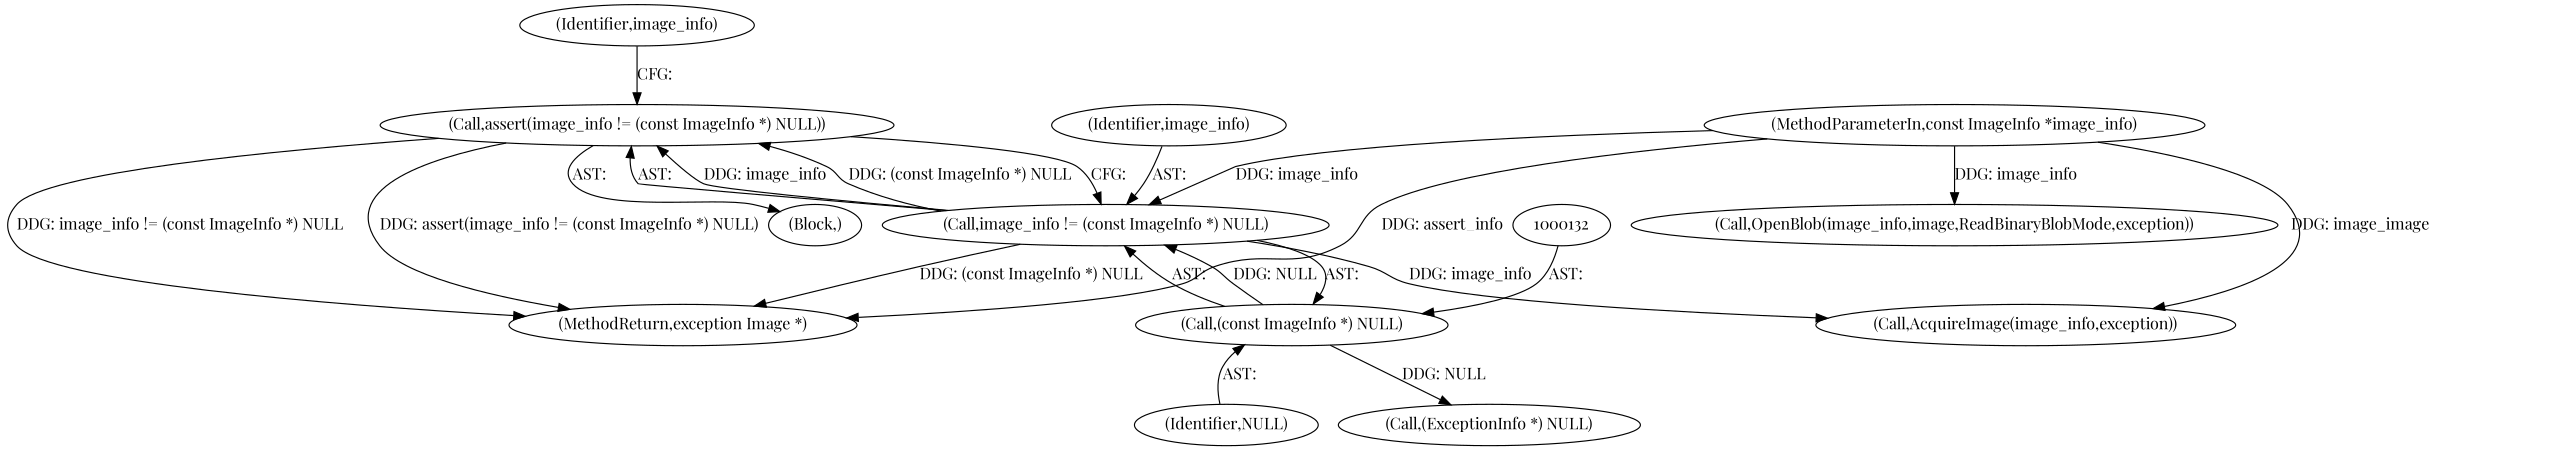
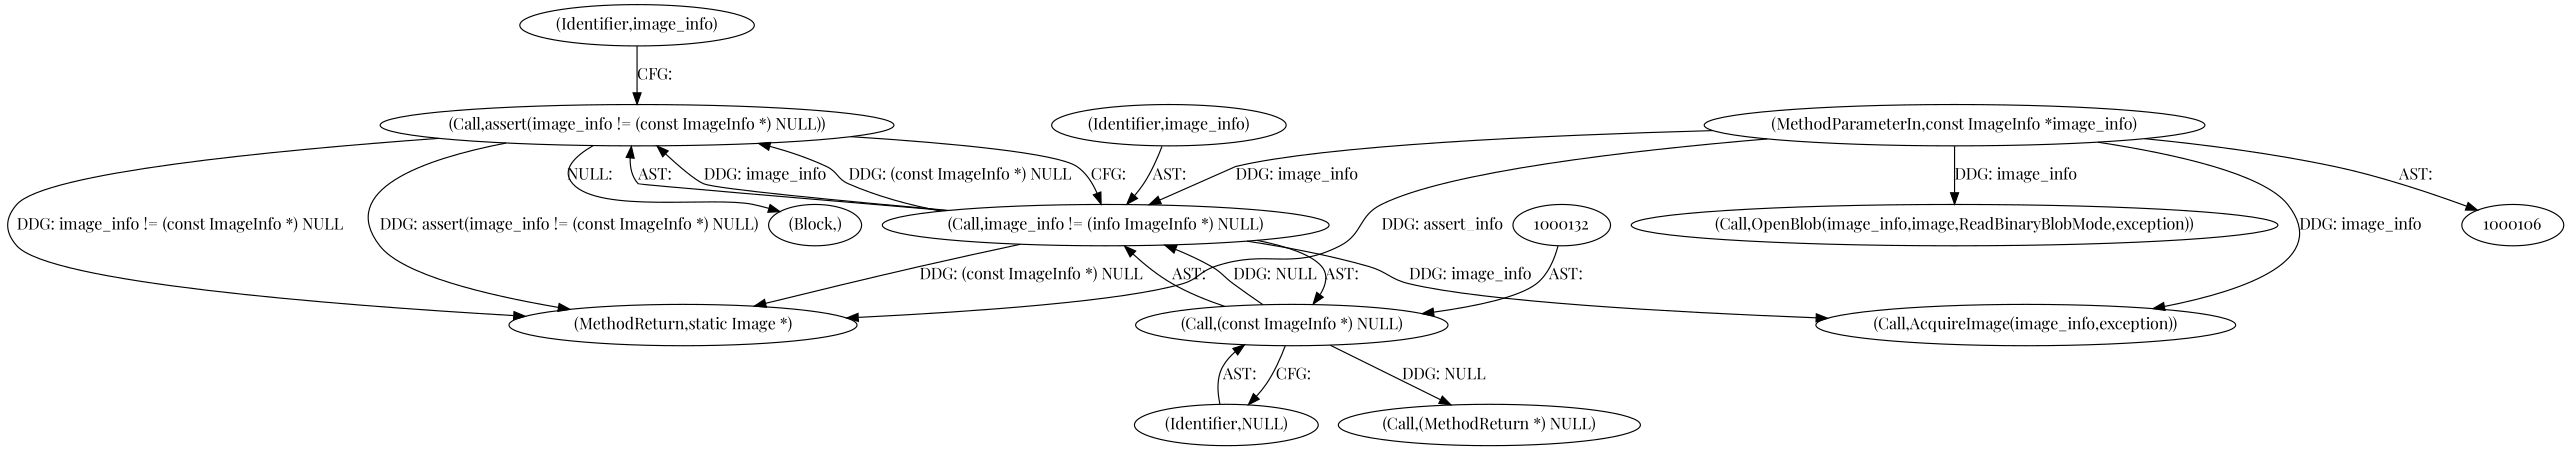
edge "(Call,assert(image_info != (const ImageInfo *) NULL))" -> "(Block,)": label "AST: " -> "NULL: "
node "(Call,image_info != (const ImageInfo *) NULL)": label "(Call,image_info != (const ImageInfo *) NULL)" -> "(Call,image_info != (info ImageInfo *) NULL)"
edge "(MethodParameterIn,const ImageInfo *image_info)" -> "(Call,AcquireImage(image_info,exception))": label "DDG: image_image" -> "DDG: image_info"
node "1000106": added
node "(MethodReturn,exception Image *)": label "(MethodReturn,exception Image *)" -> "(MethodReturn,static Image *)"
edge "(Call,(const ImageInfo *) NULL)" -> "(Identifier,NULL)": added, label "CFG:"
node "(Call,(ExceptionInfo *) NULL)": label "(Call,(ExceptionInfo *) NULL)" -> "(Call,(MethodReturn *) NULL)"
